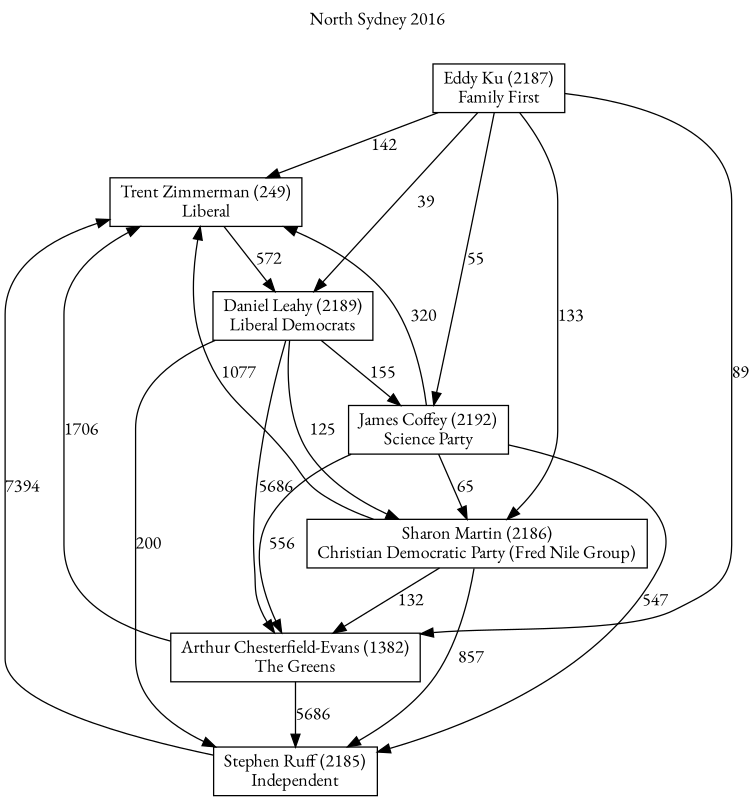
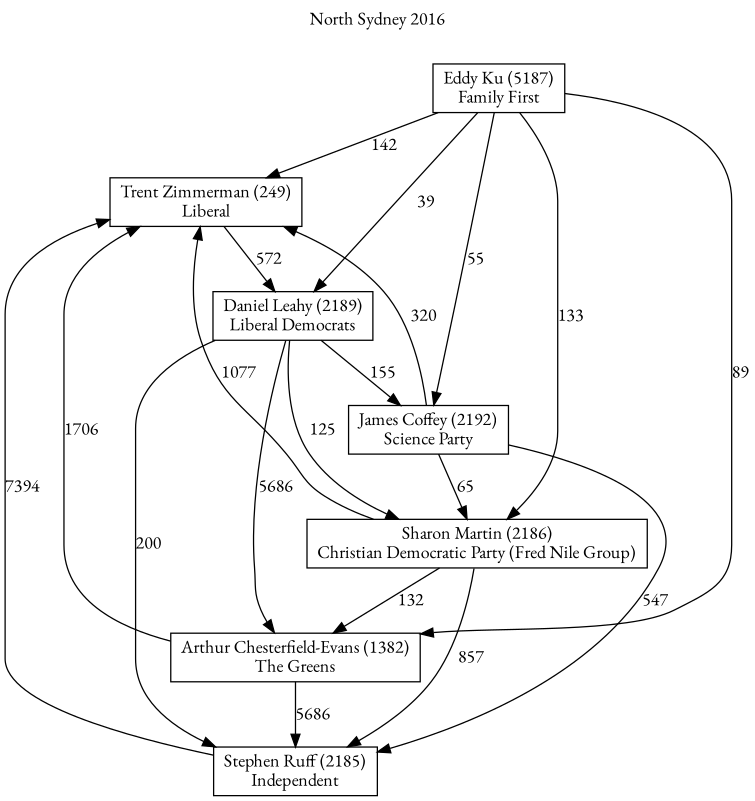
node "Eddy Ku (2187) Family First": label "Eddy Ku (2187) Family First" -> "Eddy Ku (5187) Family First"
edge "James Coffey (2192) Science Party" -> "Arthur Chesterfield-Evans (1382) The Greens": removed, label "556"
